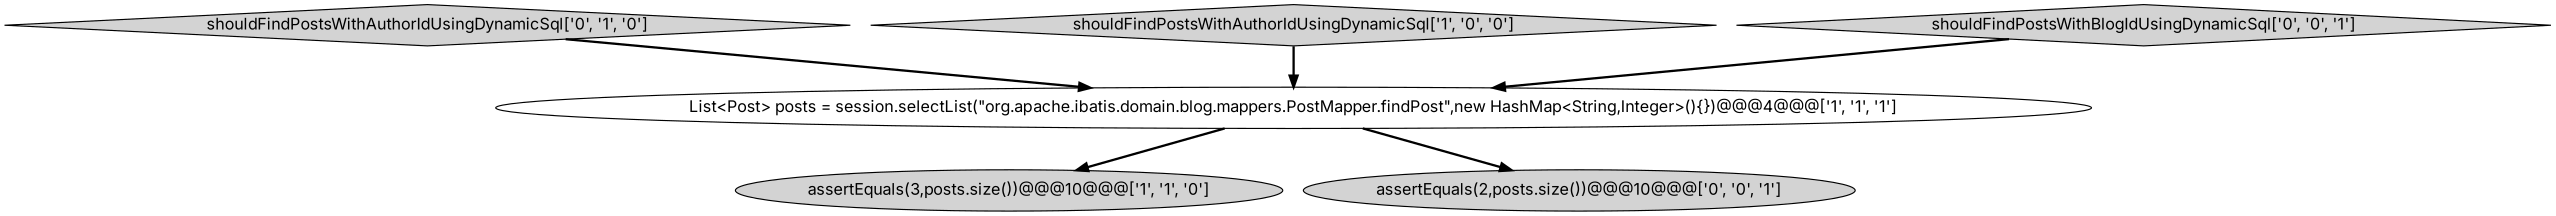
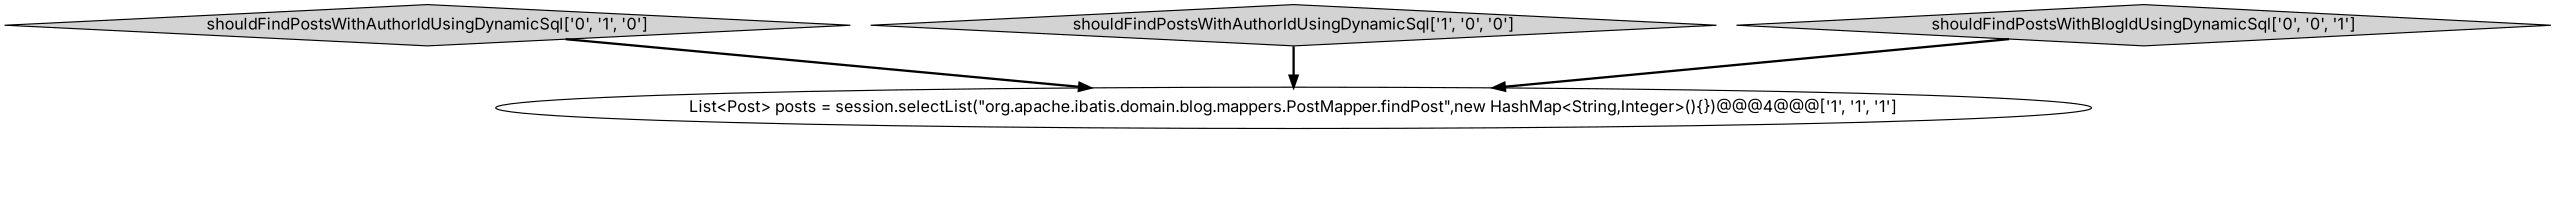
node "assertEquals(3,posts.size())@@@10@@@['1', '1', '0']": removed
node "assertEquals(2,posts.size())@@@10@@@['0', '0', '1']": removed
